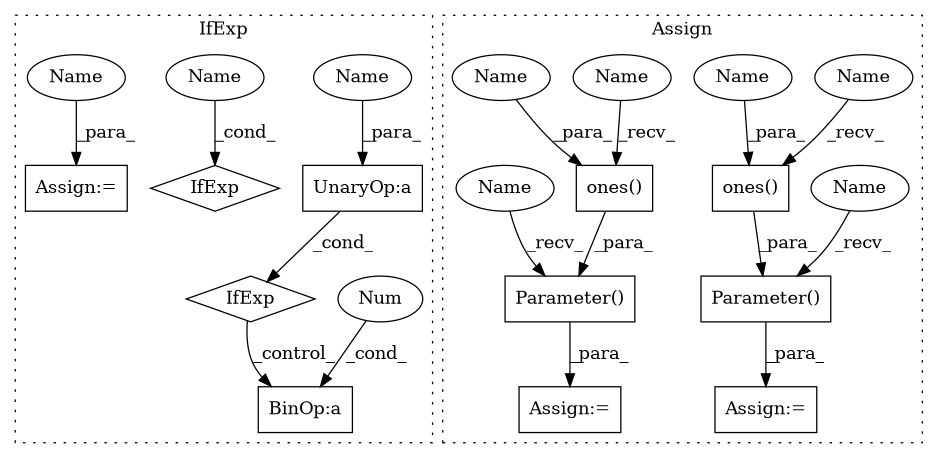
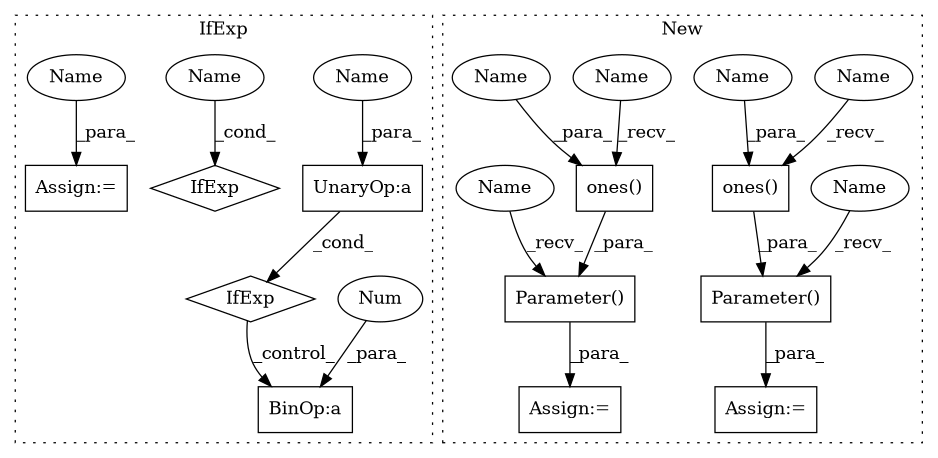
cluster "Assign": label "Assign" -> "New"
edge "Num" -> "BinOp:a": label "_cond_" -> "_para_"
